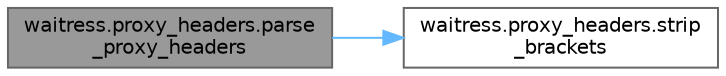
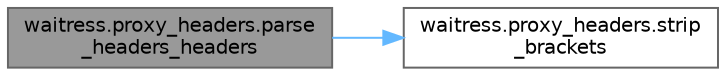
node "waitress.proxy_headers.parse _proxy_headers": label "waitress.proxy_headers.parse _proxy_headers" -> "waitress.proxy_headers.parse _headers_headers"
